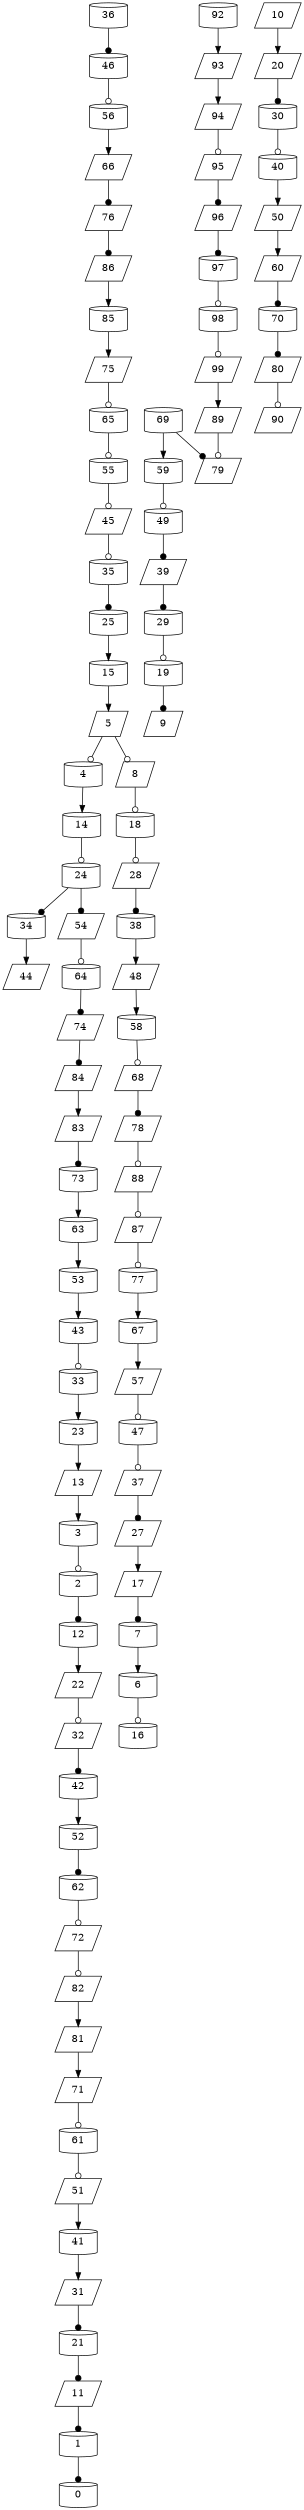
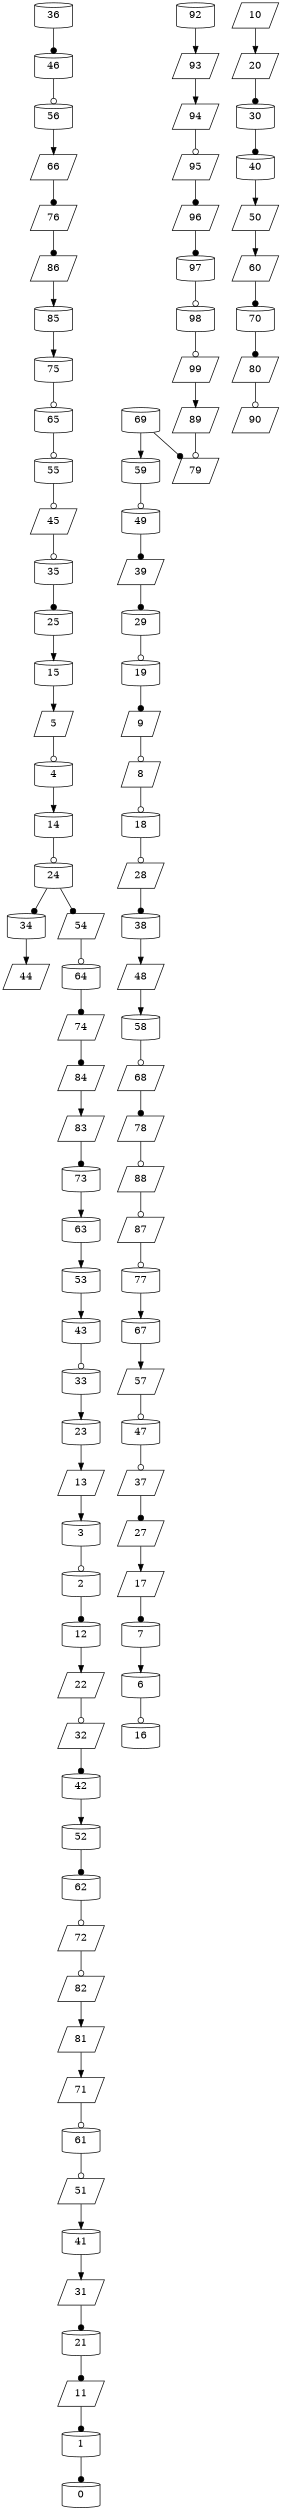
edge "30" -> "40": arrowhead odot -> dot
node "75": shape parallelogram -> cylinder
edge "5" -> "8": now "9" -> "8"
